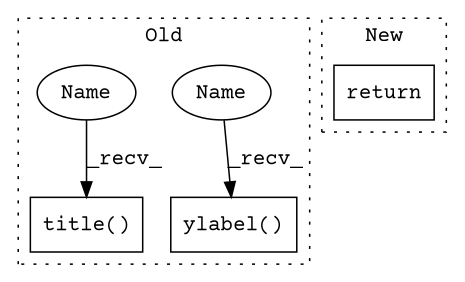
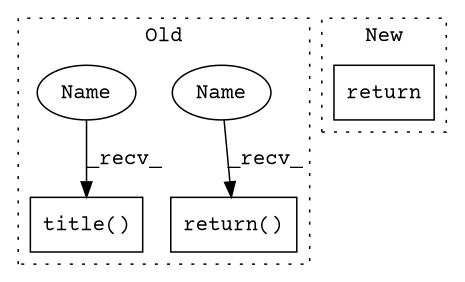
node "ylabel()": label "ylabel()" -> "return()"
